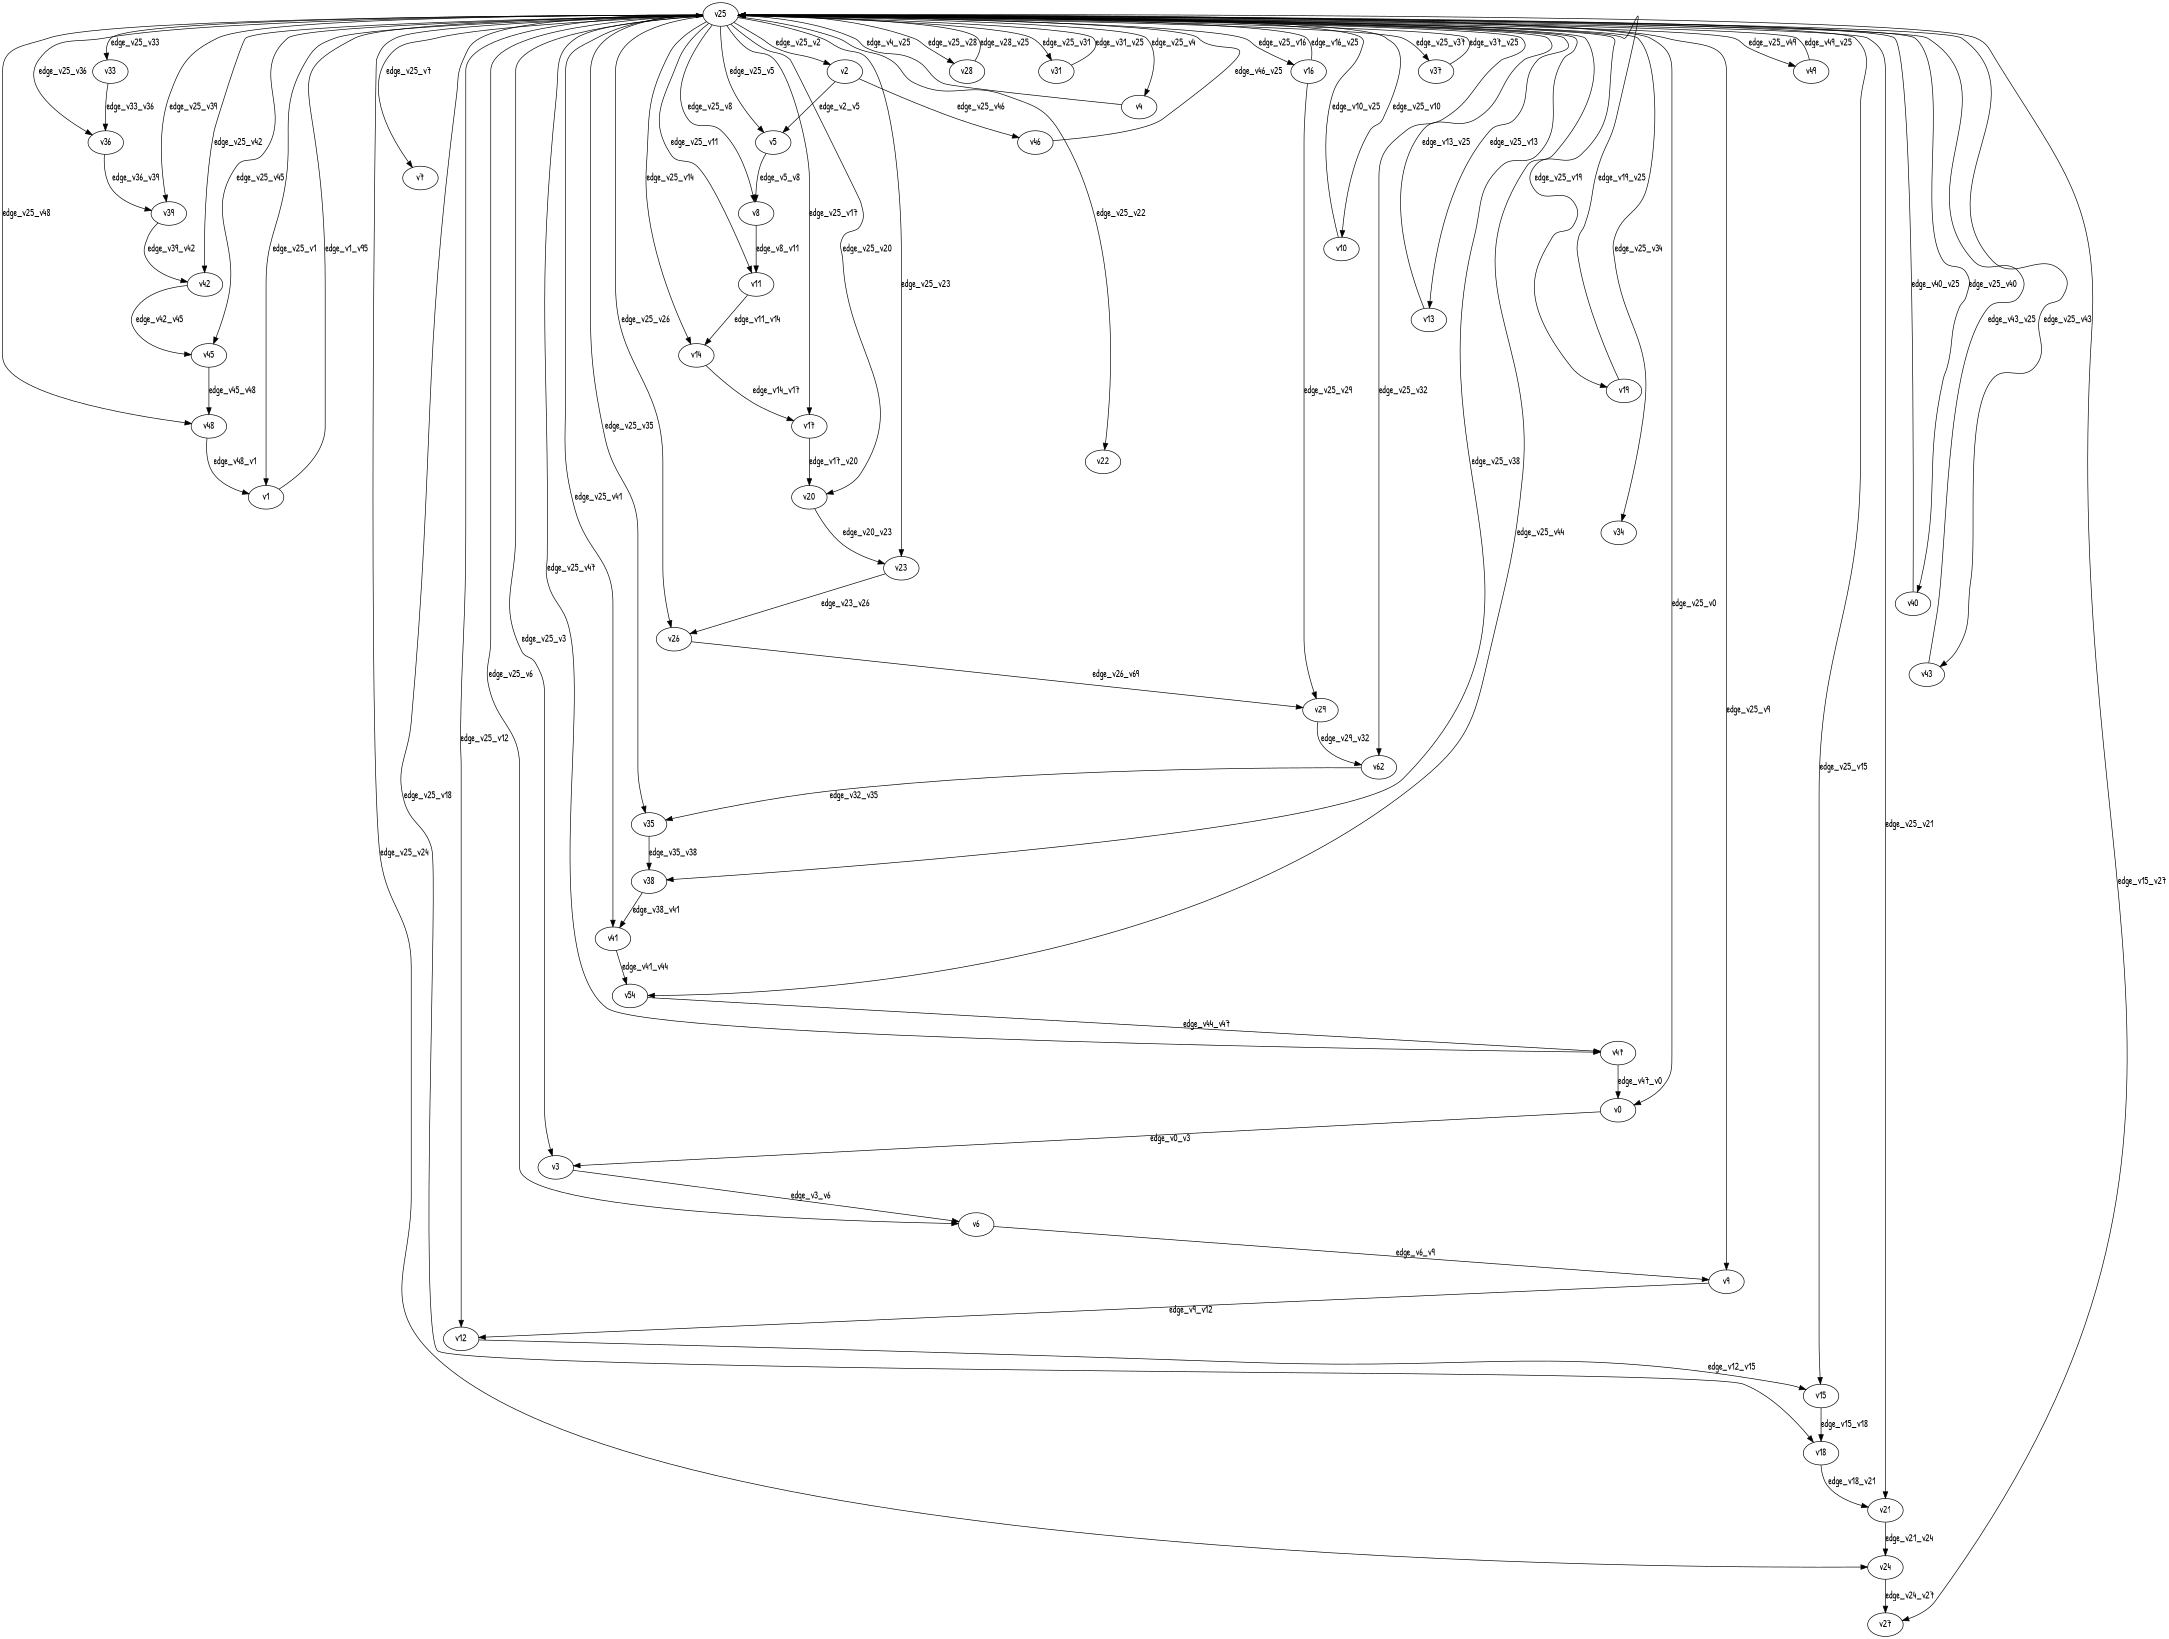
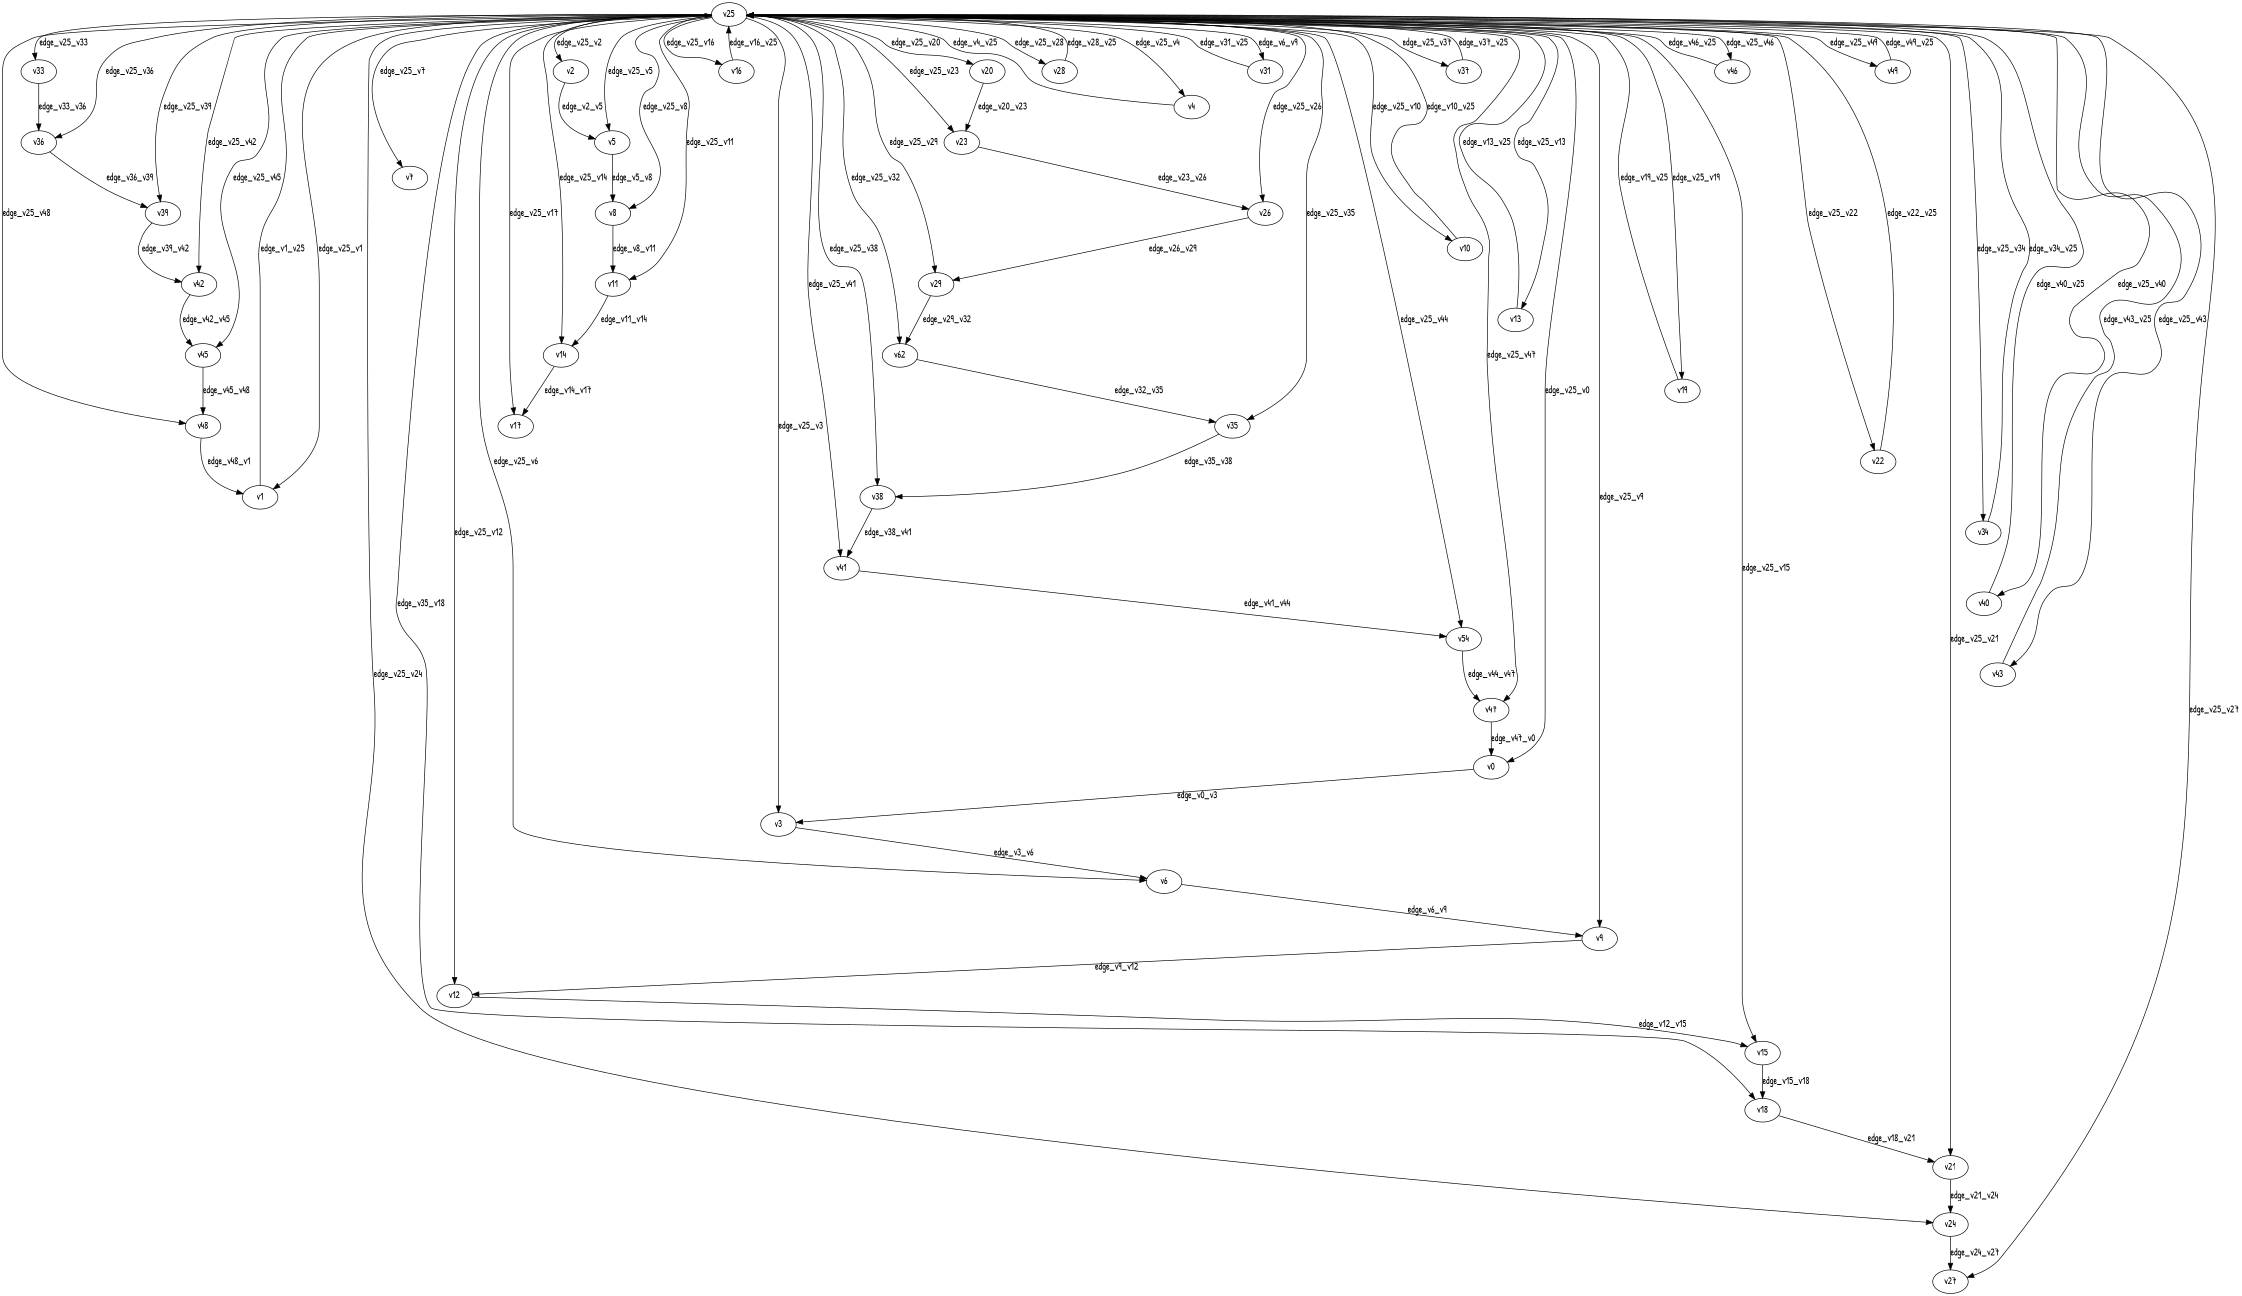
edge "v25" -> "v31": label "edge_v25_v31" -> "edge_v6_v9"
edge "v34" -> "v25": added, label "edge_v34_v25"
edge "v22" -> "v25": added, label "edge_v22_v25"
edge "v2" -> "v46": now "v25" -> "v46"
edge "v1" -> "v25": label "edge_v1_v95" -> "edge_v1_v25"
edge "v16" -> "v29": now "v25" -> "v29"
edge "v17" -> "v20": removed, label "edge_v17_v20"
edge "v26" -> "v29": label "edge_v26_v69" -> "edge_v26_v29"
edge "v25" -> "v18": label "edge_v25_v18" -> "edge_v35_v18"
edge "v25" -> "v27": label "edge_v15_v27" -> "edge_v25_v27"
